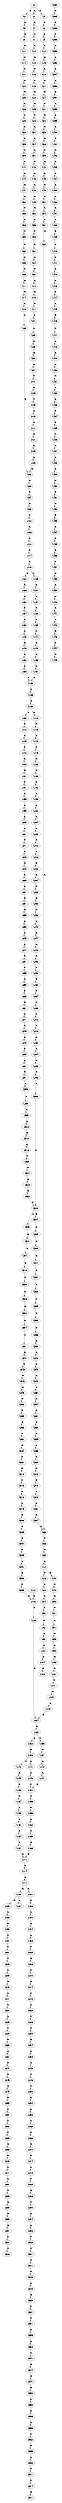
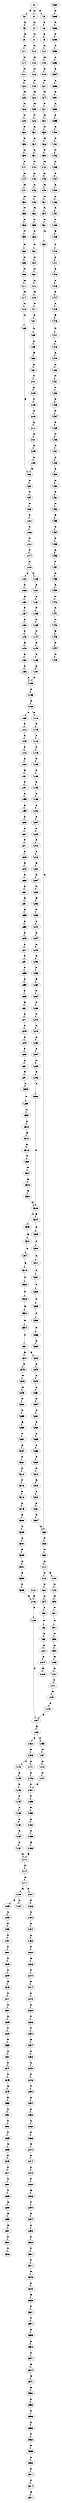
edge "S339" -> "S342": now "S337" -> "S342"
